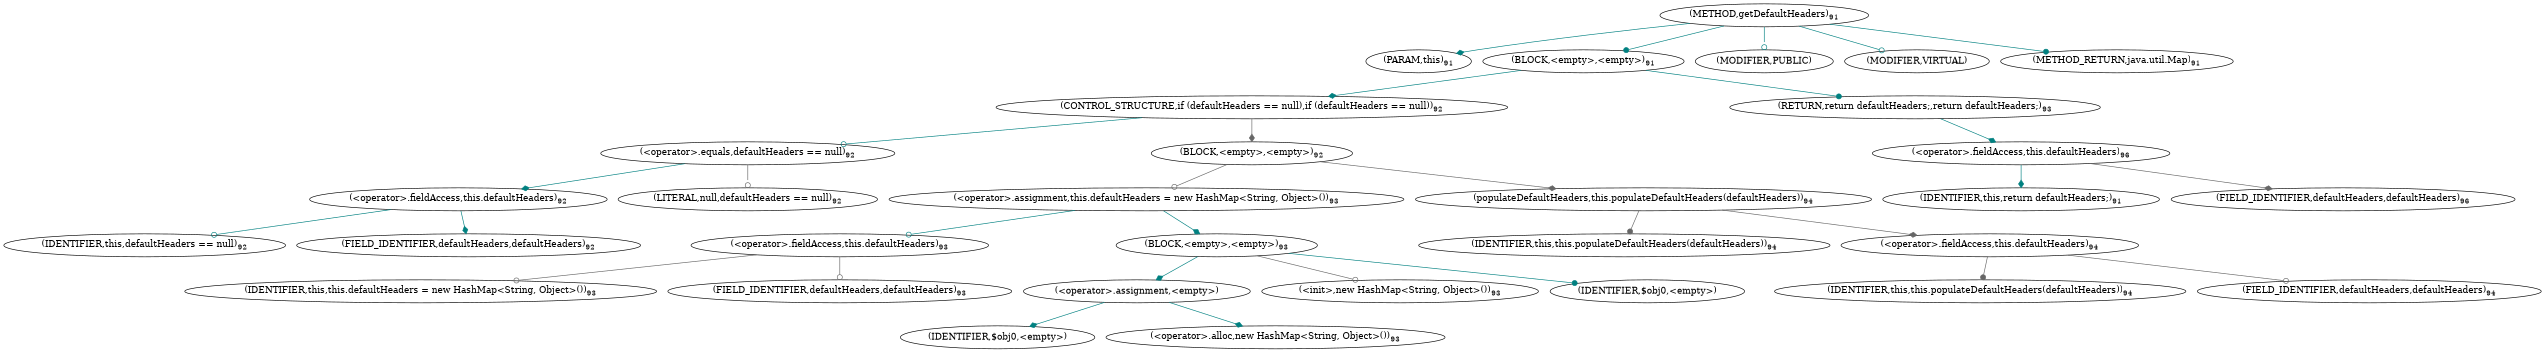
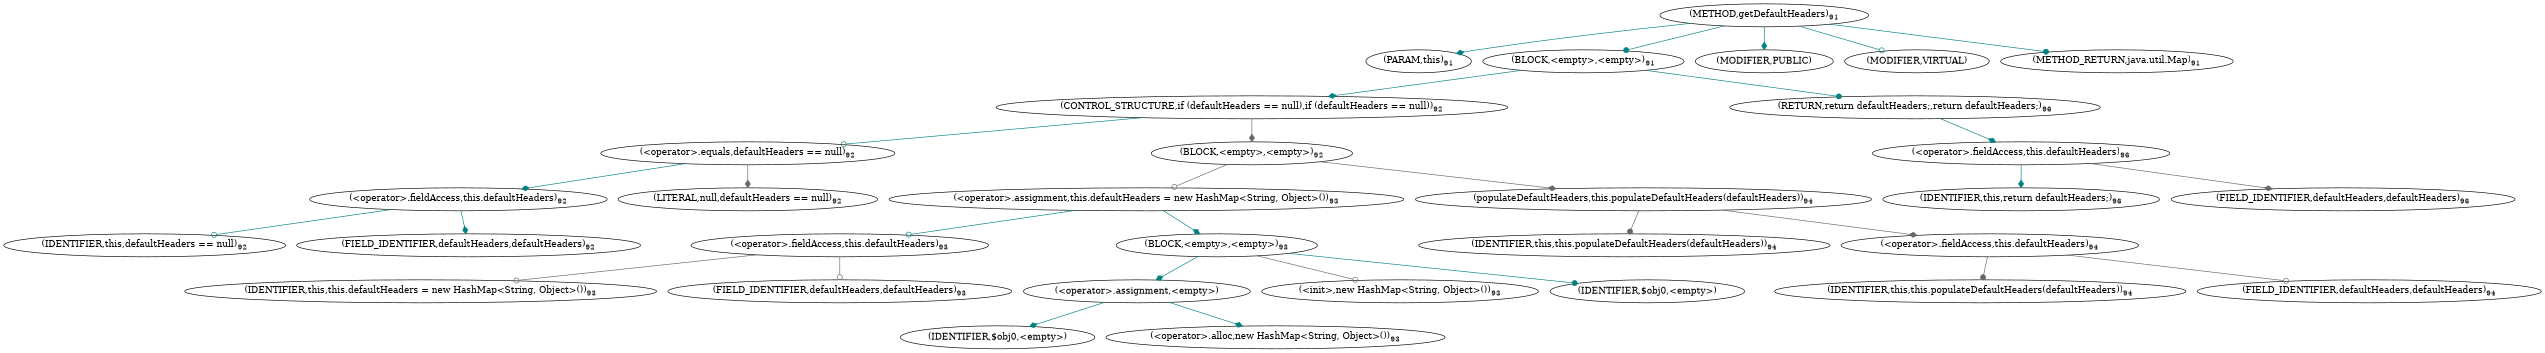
edge "(METHOD,getDefaultHeaders)" -> "(MODIFIER,PUBLIC)": arrowhead odot -> diamond
node "(RETURN,return defaultHeaders;,return defaultHeaders;)": text "93" -> "96"
edge "(<operator>.equals,defaultHeaders == null)" -> "(LITERAL,null,defaultHeaders == null)": arrowhead odot -> diamond
node "(IDENTIFIER,this,return defaultHeaders;)": text "91" -> "96"
